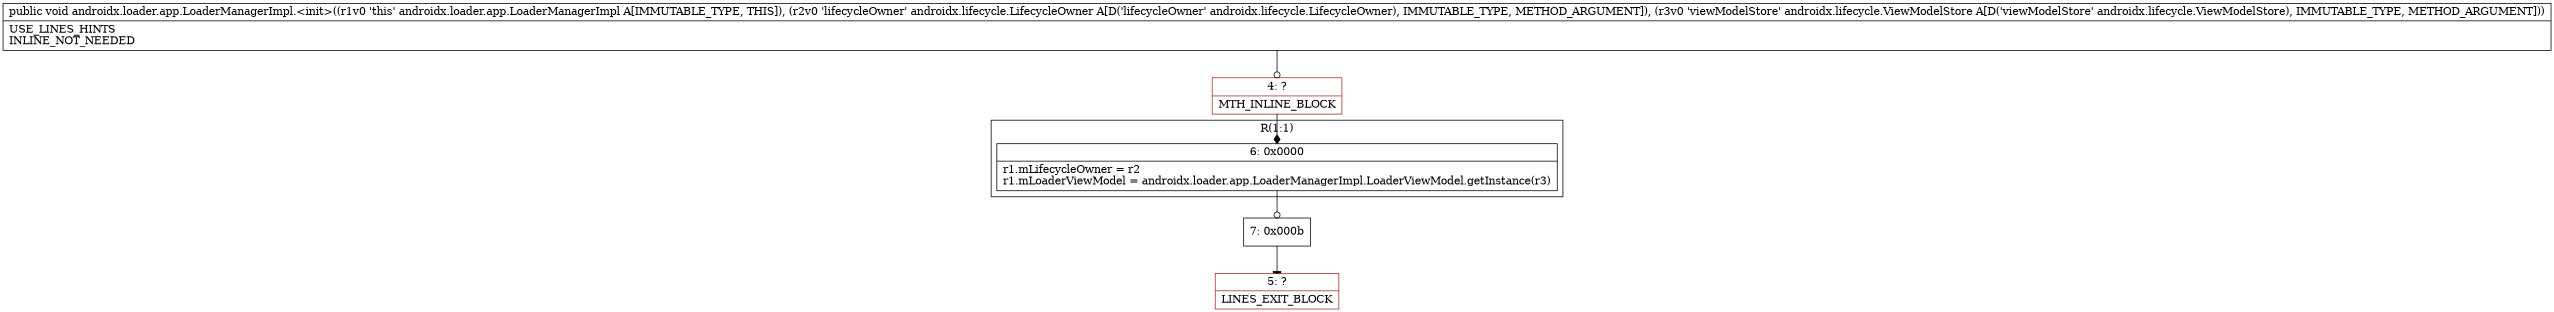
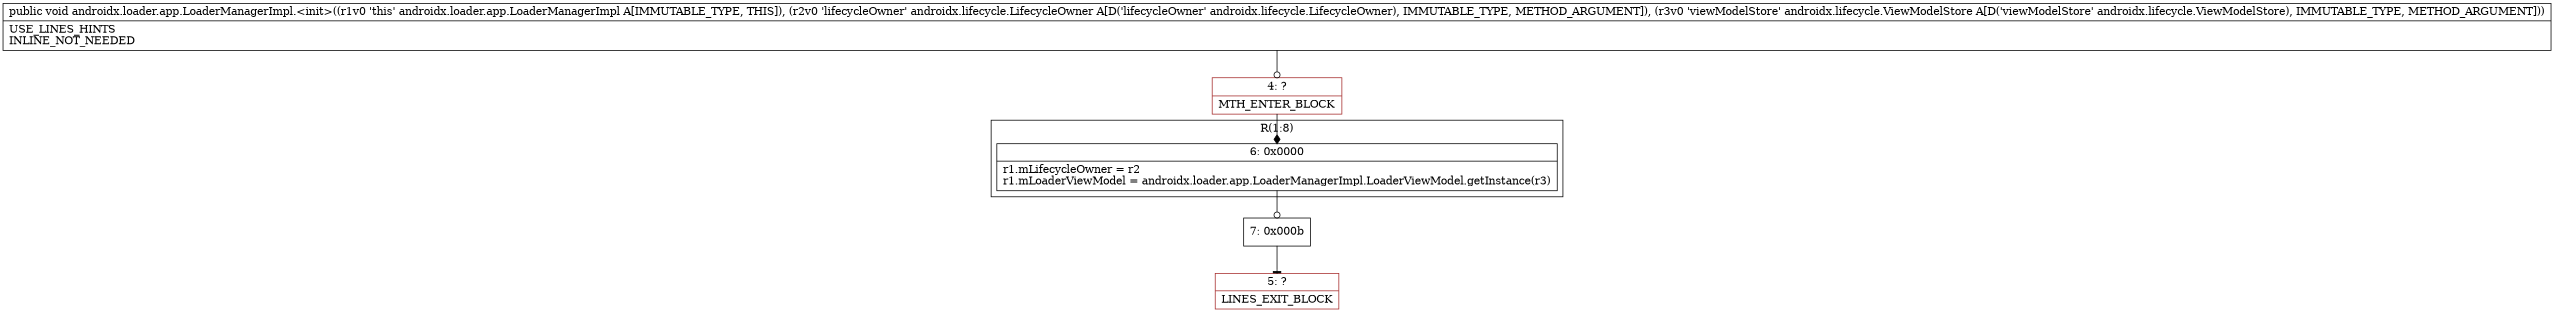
node "4: ?": text "MTH_INLINE_BLOCK" -> "MTH_ENTER_BLOCK"
cluster "R(1:1)": label "R(1:1)" -> "R(1:8)"
